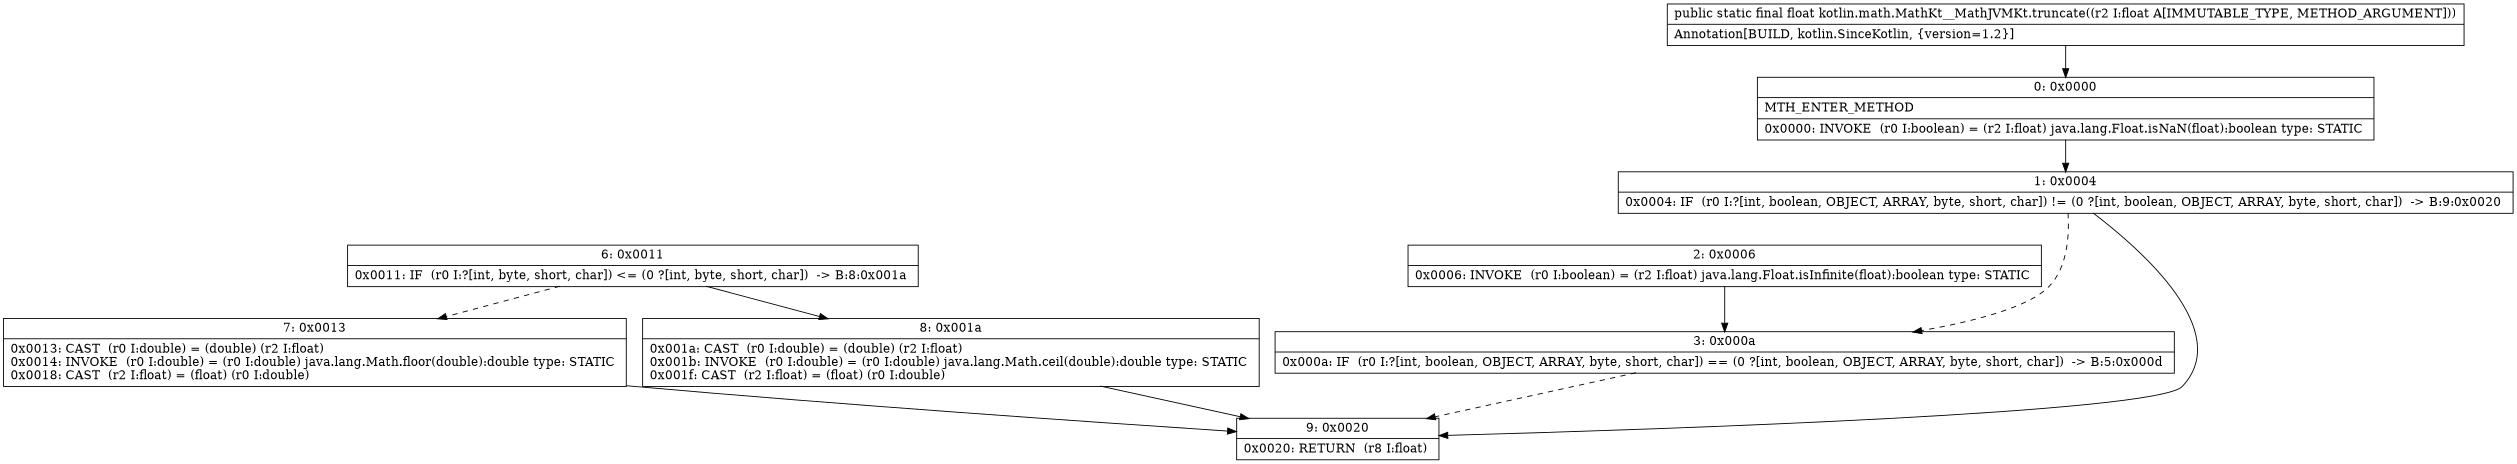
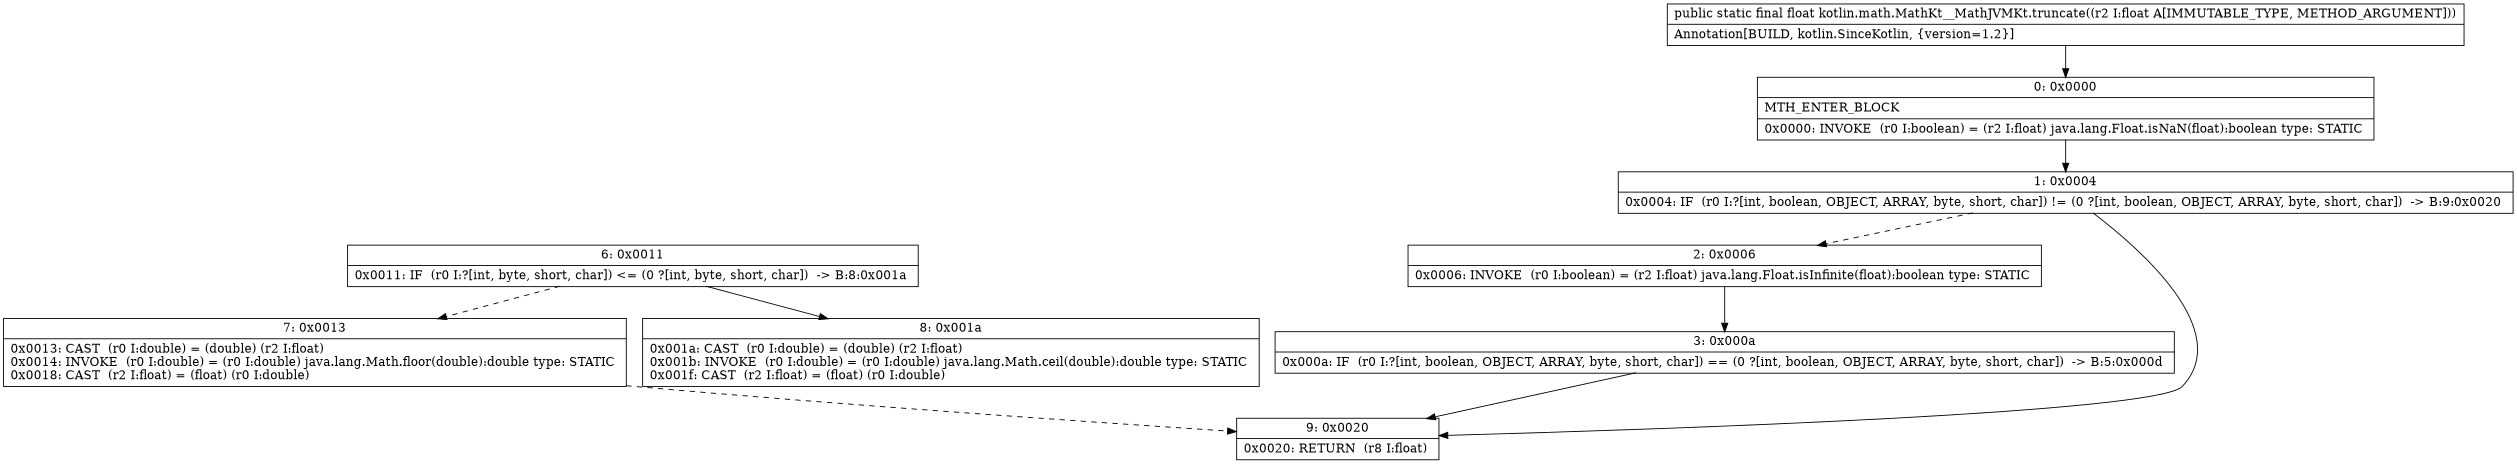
node "0: 0x0000": text "MTH_ENTER_METHOD" -> "MTH_ENTER_BLOCK"
edge "1: 0x0004" -> "3: 0x000a": now "1: 0x0004" -> "2: 0x0006"
edge "3: 0x000a" -> "9: 0x0020": style dashed -> solid
edge "8: 0x001a" -> "9: 0x0020": removed
edge "7: 0x0013" -> "9: 0x0020": style solid -> dashed
